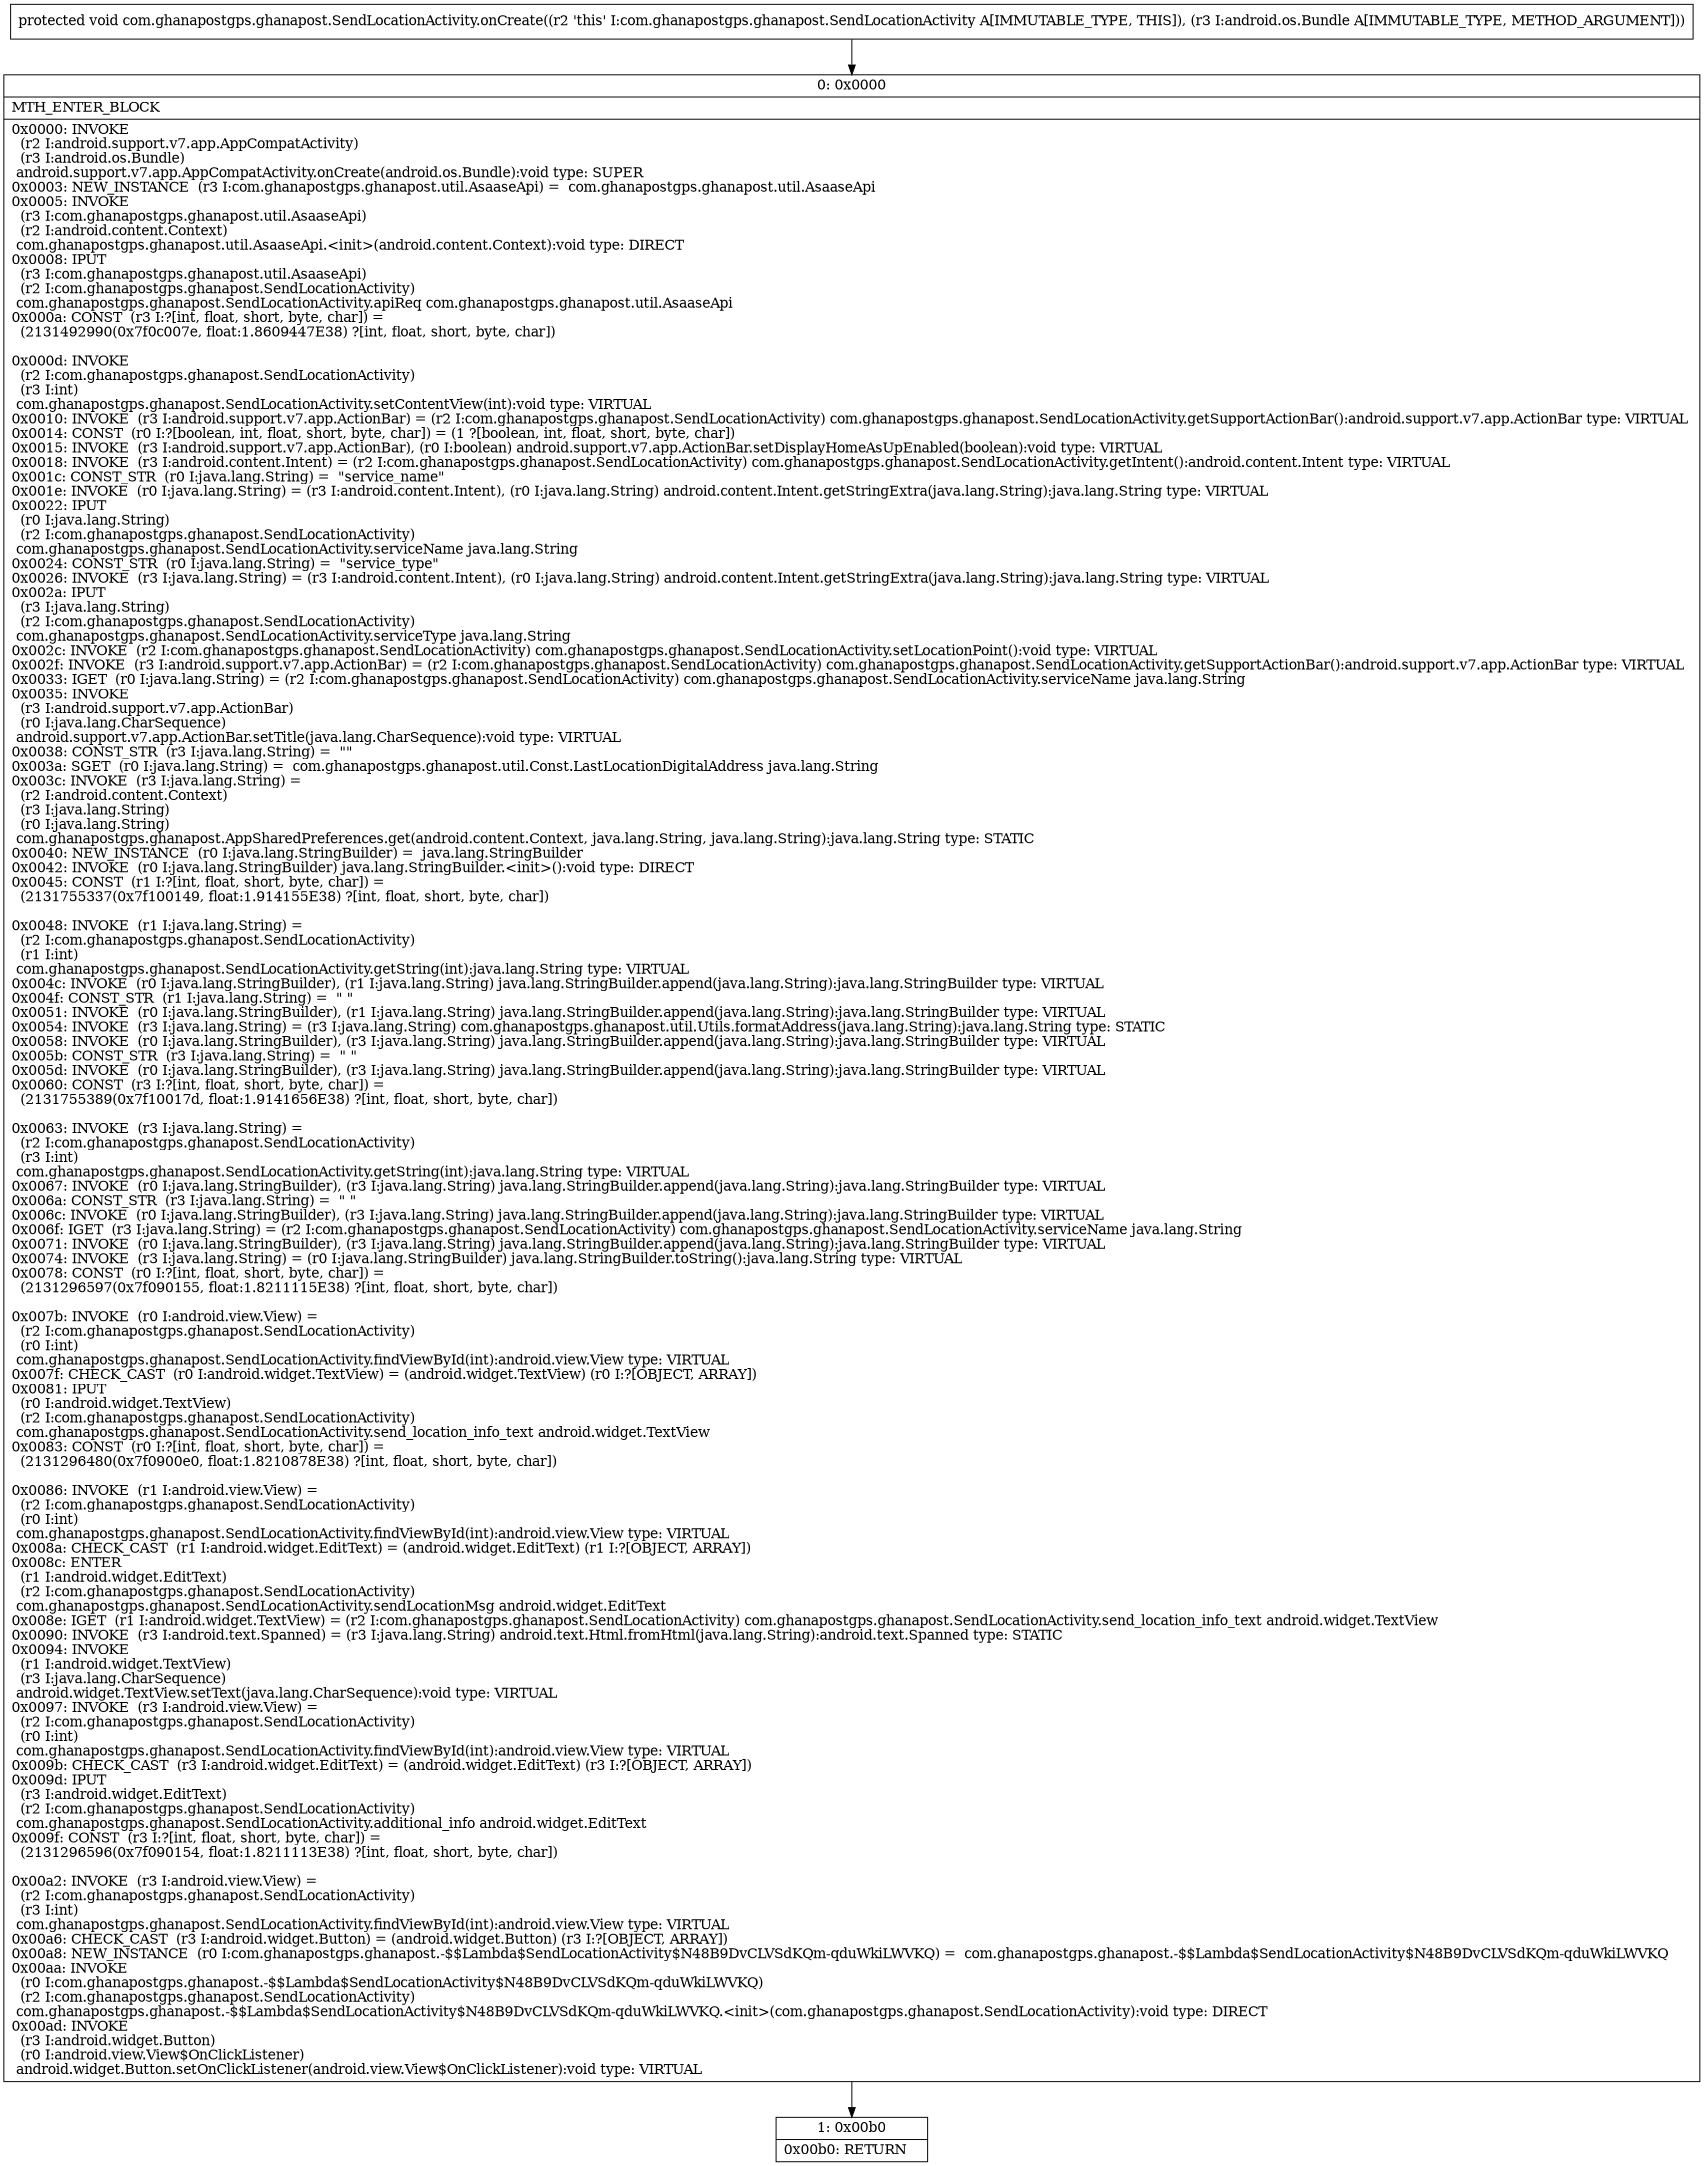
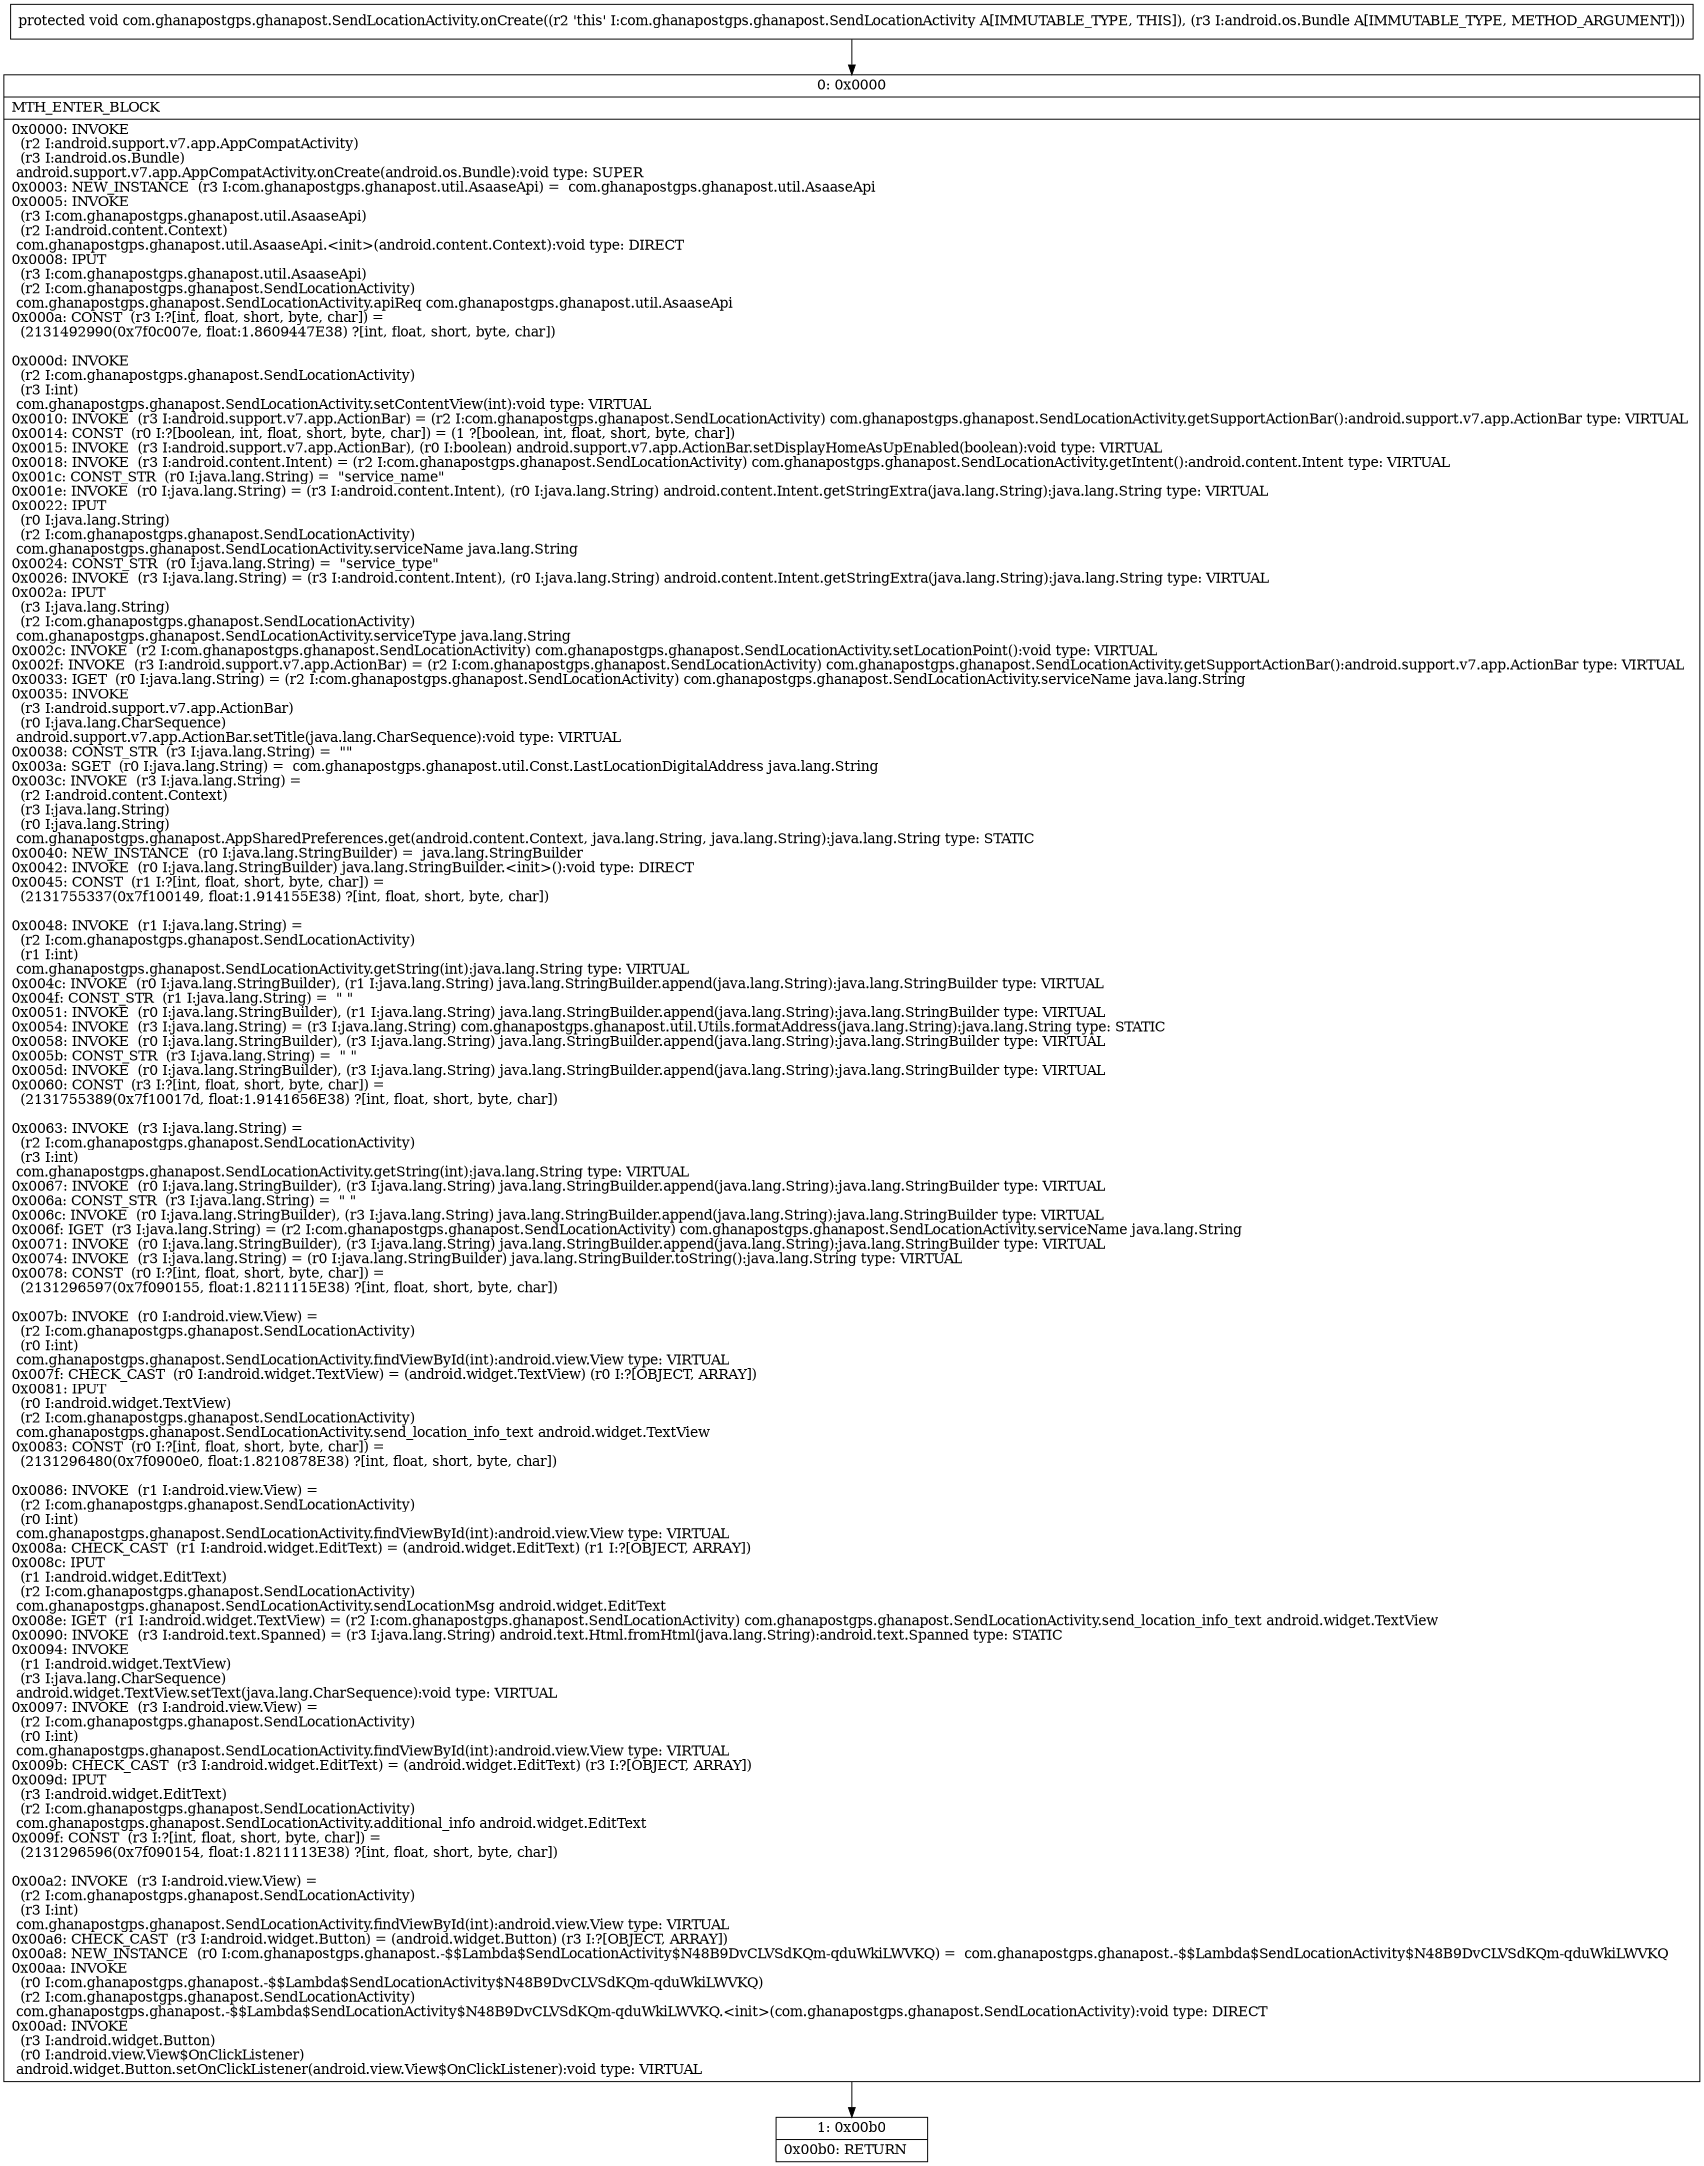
node "0: 0x0000": text "0x008c: ENTER" -> "0x008c: IPUT"
